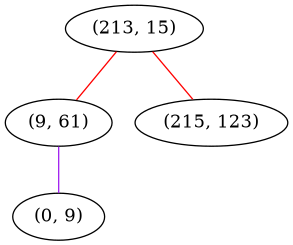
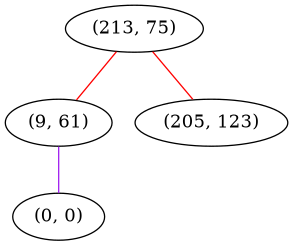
node "(213, 15)": label "(213, 15)" -> "(213, 75)"
node "(215, 123)": label "(215, 123)" -> "(205, 123)"
node "(0, 9)": label "(0, 9)" -> "(0, 0)"
